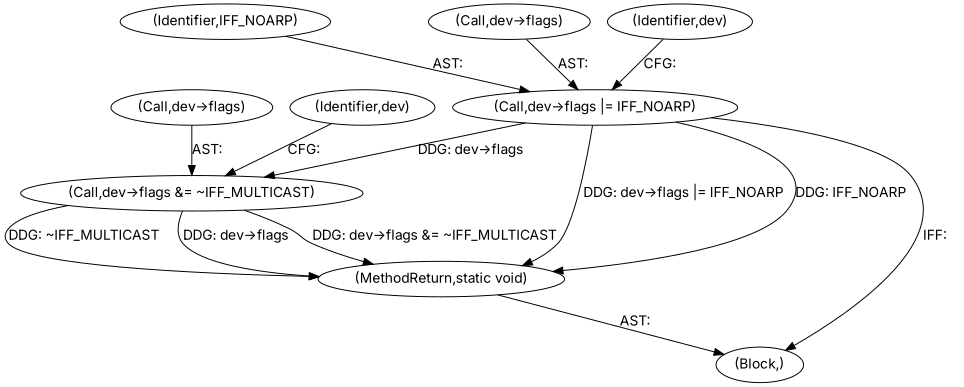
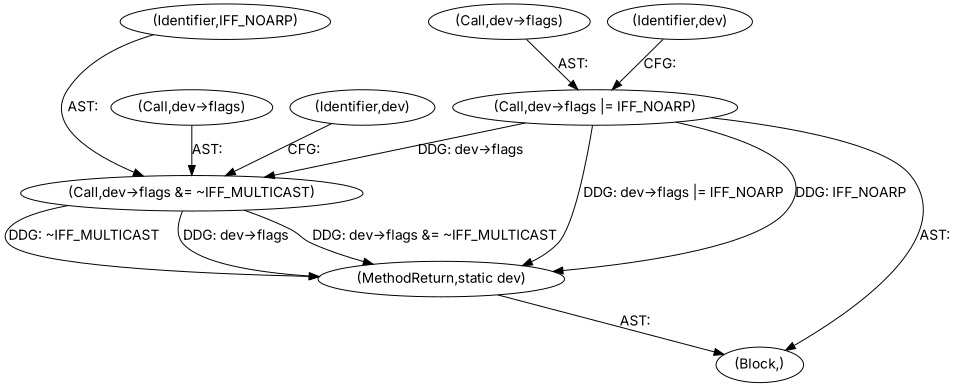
edge "(Identifier,IFF_NOARP)" -> "(Call,dev->flags |= IFF_NOARP)": now "(Identifier,IFF_NOARP)" -> "(Call,dev->flags &= ~IFF_MULTICAST)"
edge "(Call,dev->flags |= IFF_NOARP)" -> "(Block,)": label "IFF: " -> "AST: "
node "(MethodReturn,static void)": label "(MethodReturn,static void)" -> "(MethodReturn,static dev)"
